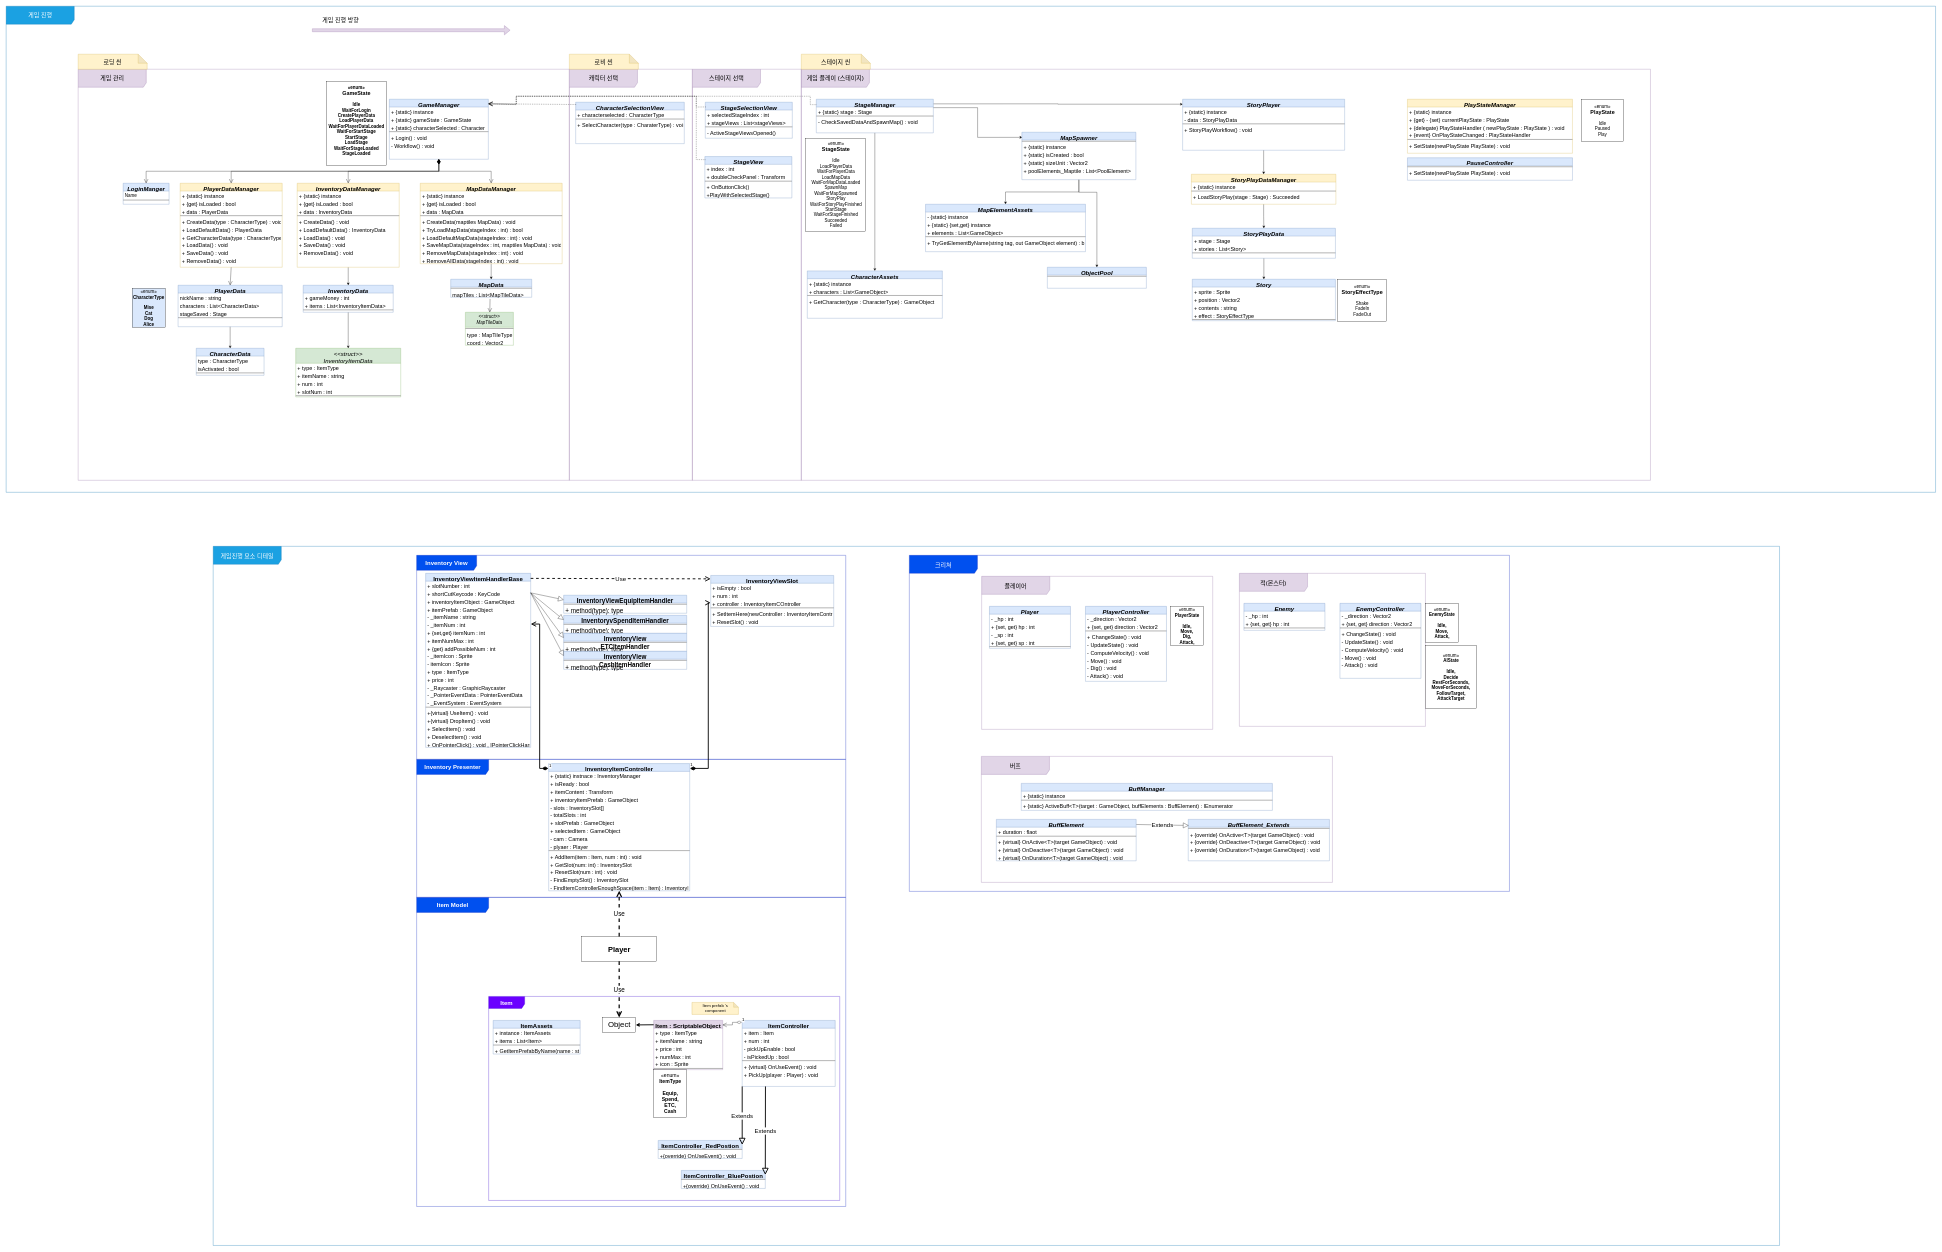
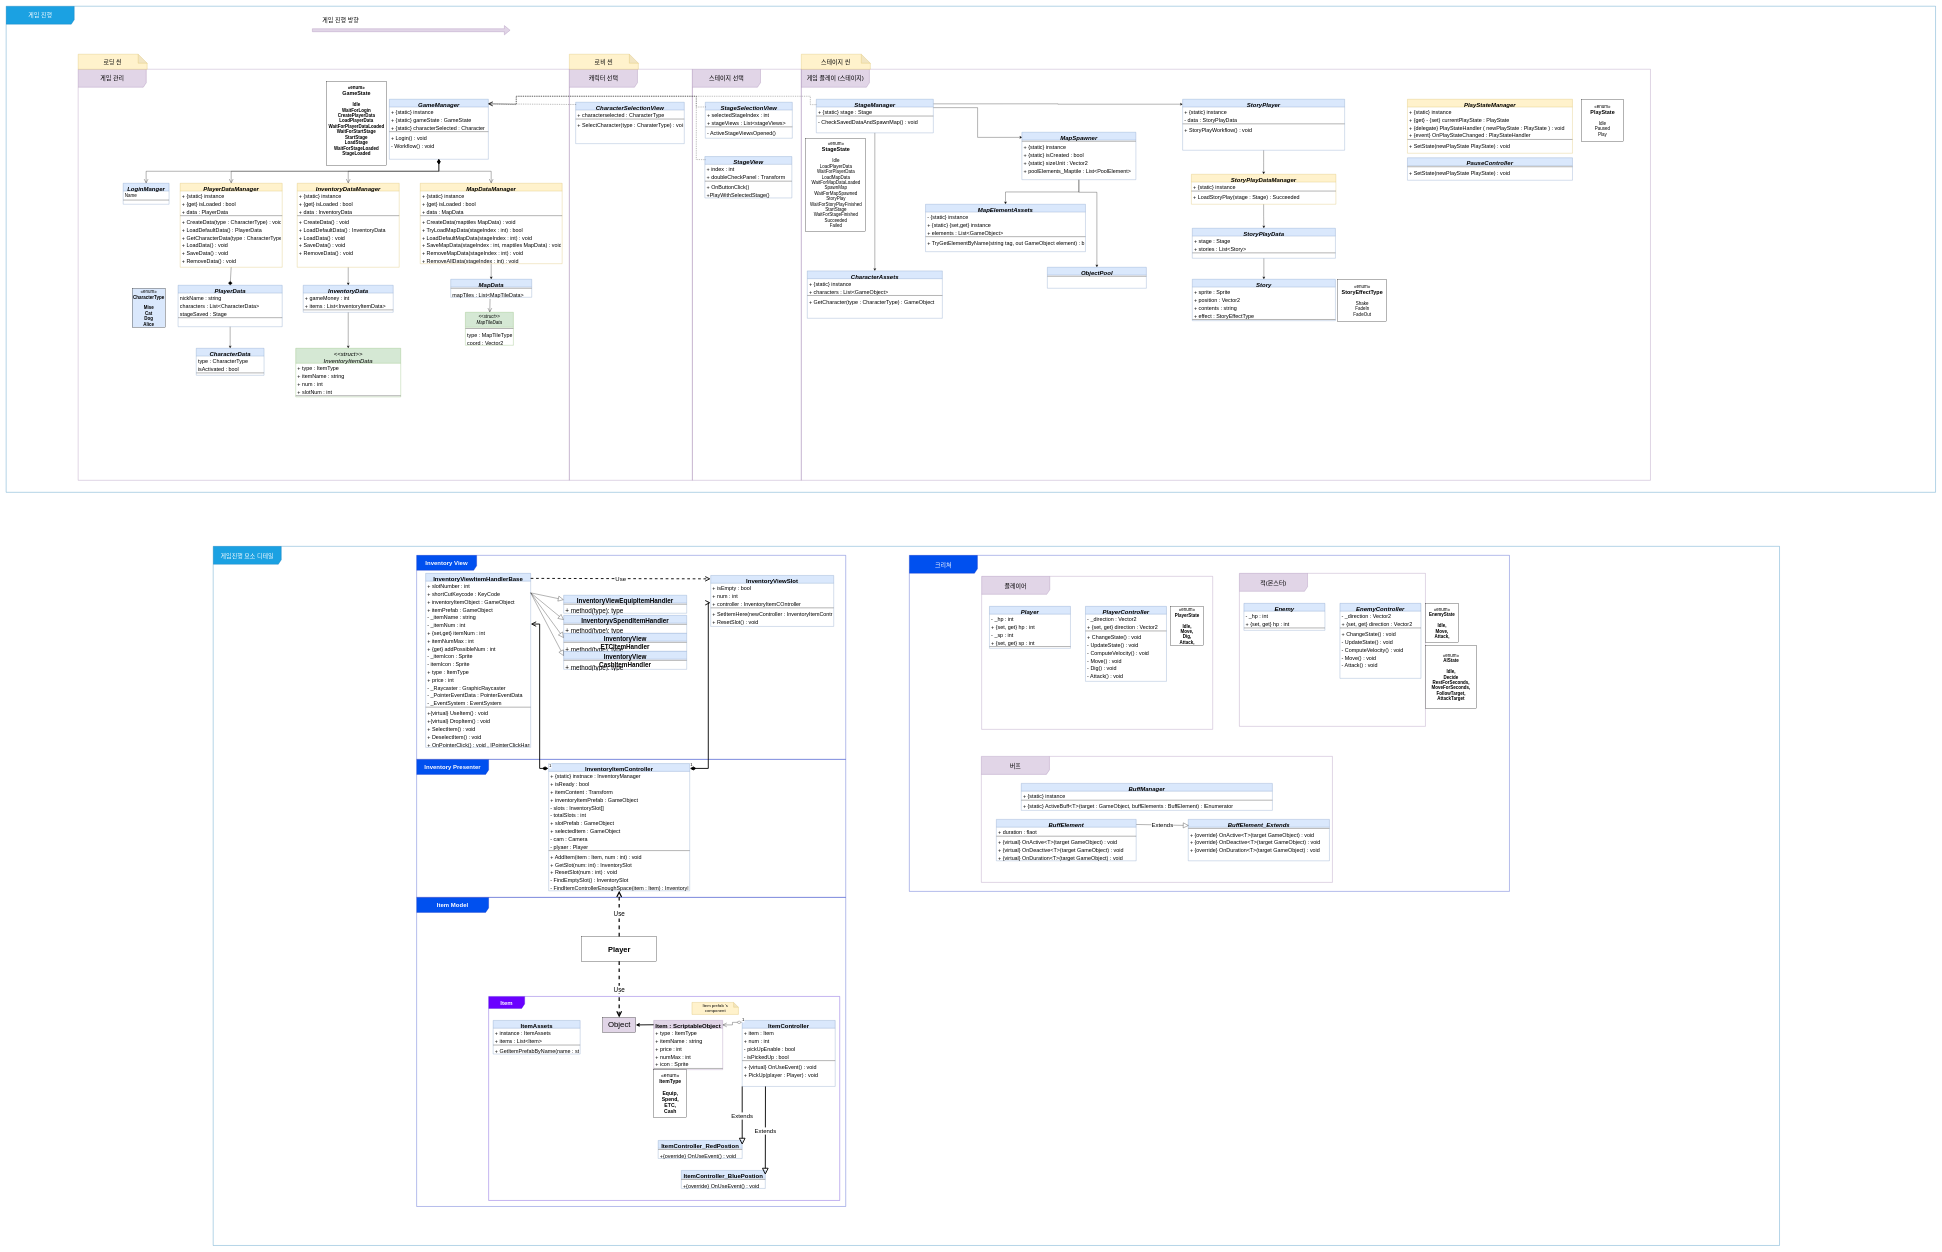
edge "PlayerDataManager" -> "PlayerData": arrowhead open -> diamond
node "Object": fillcolor #ffffff -> #e1d5e7
